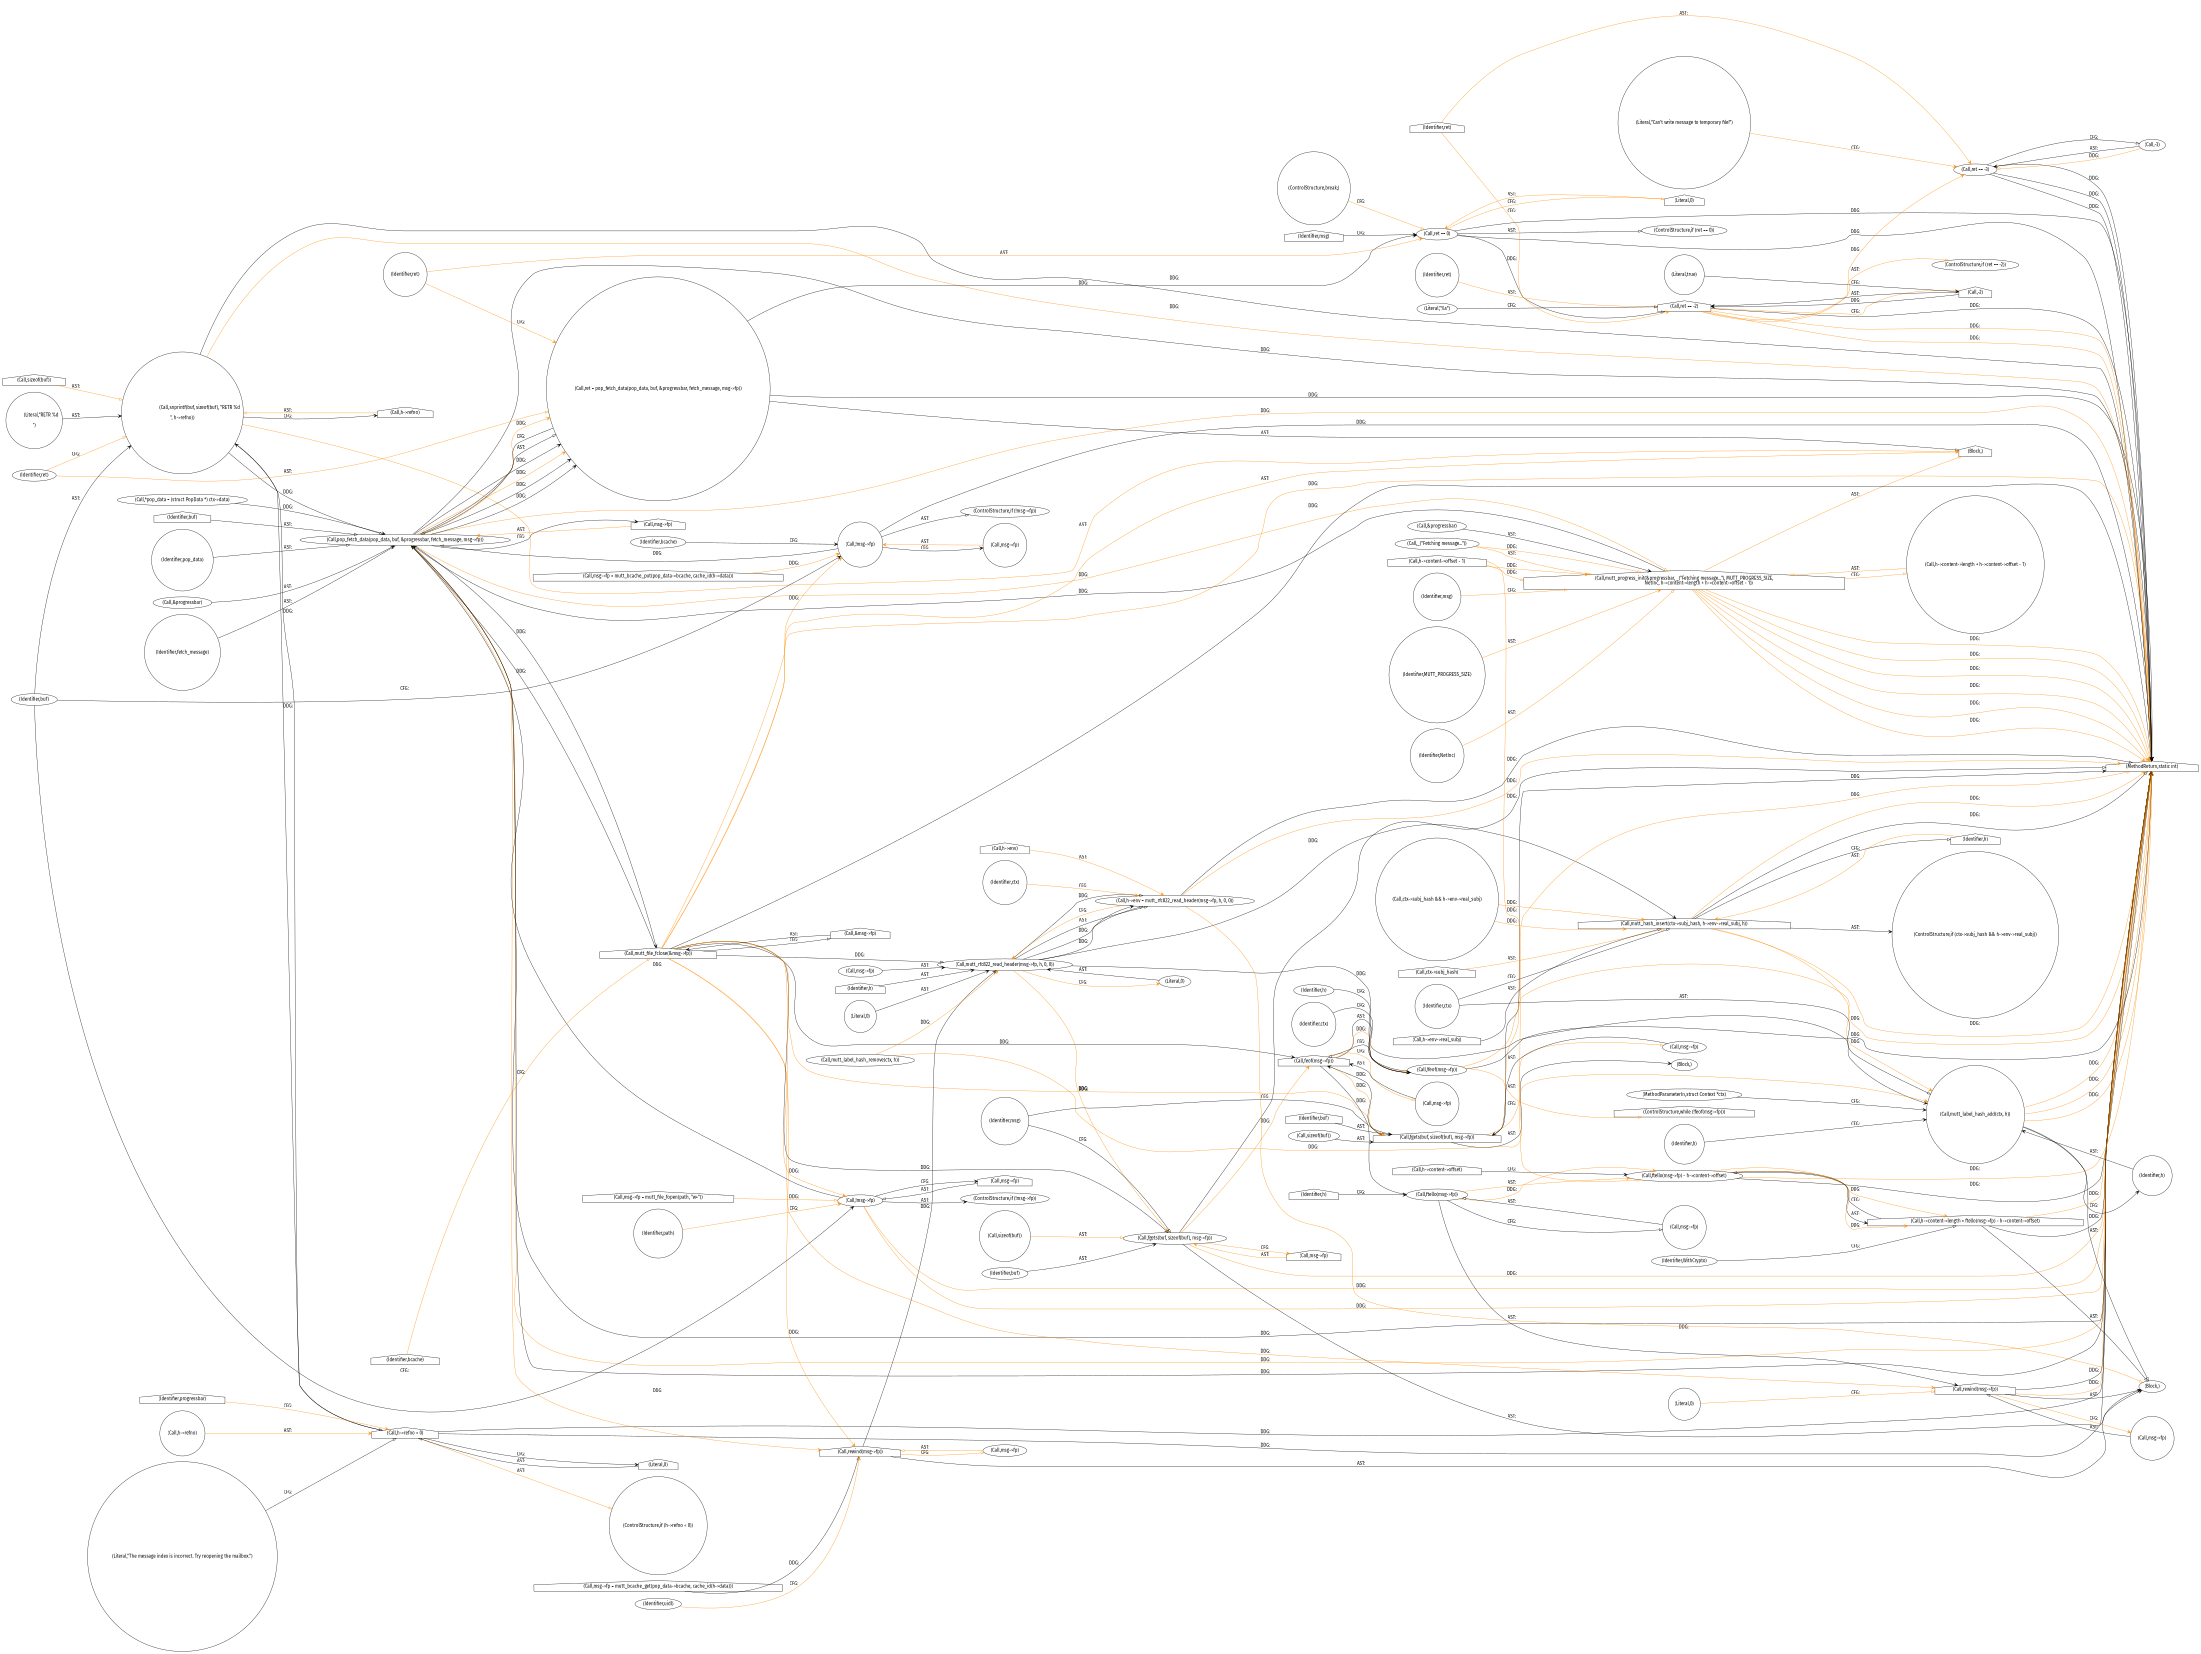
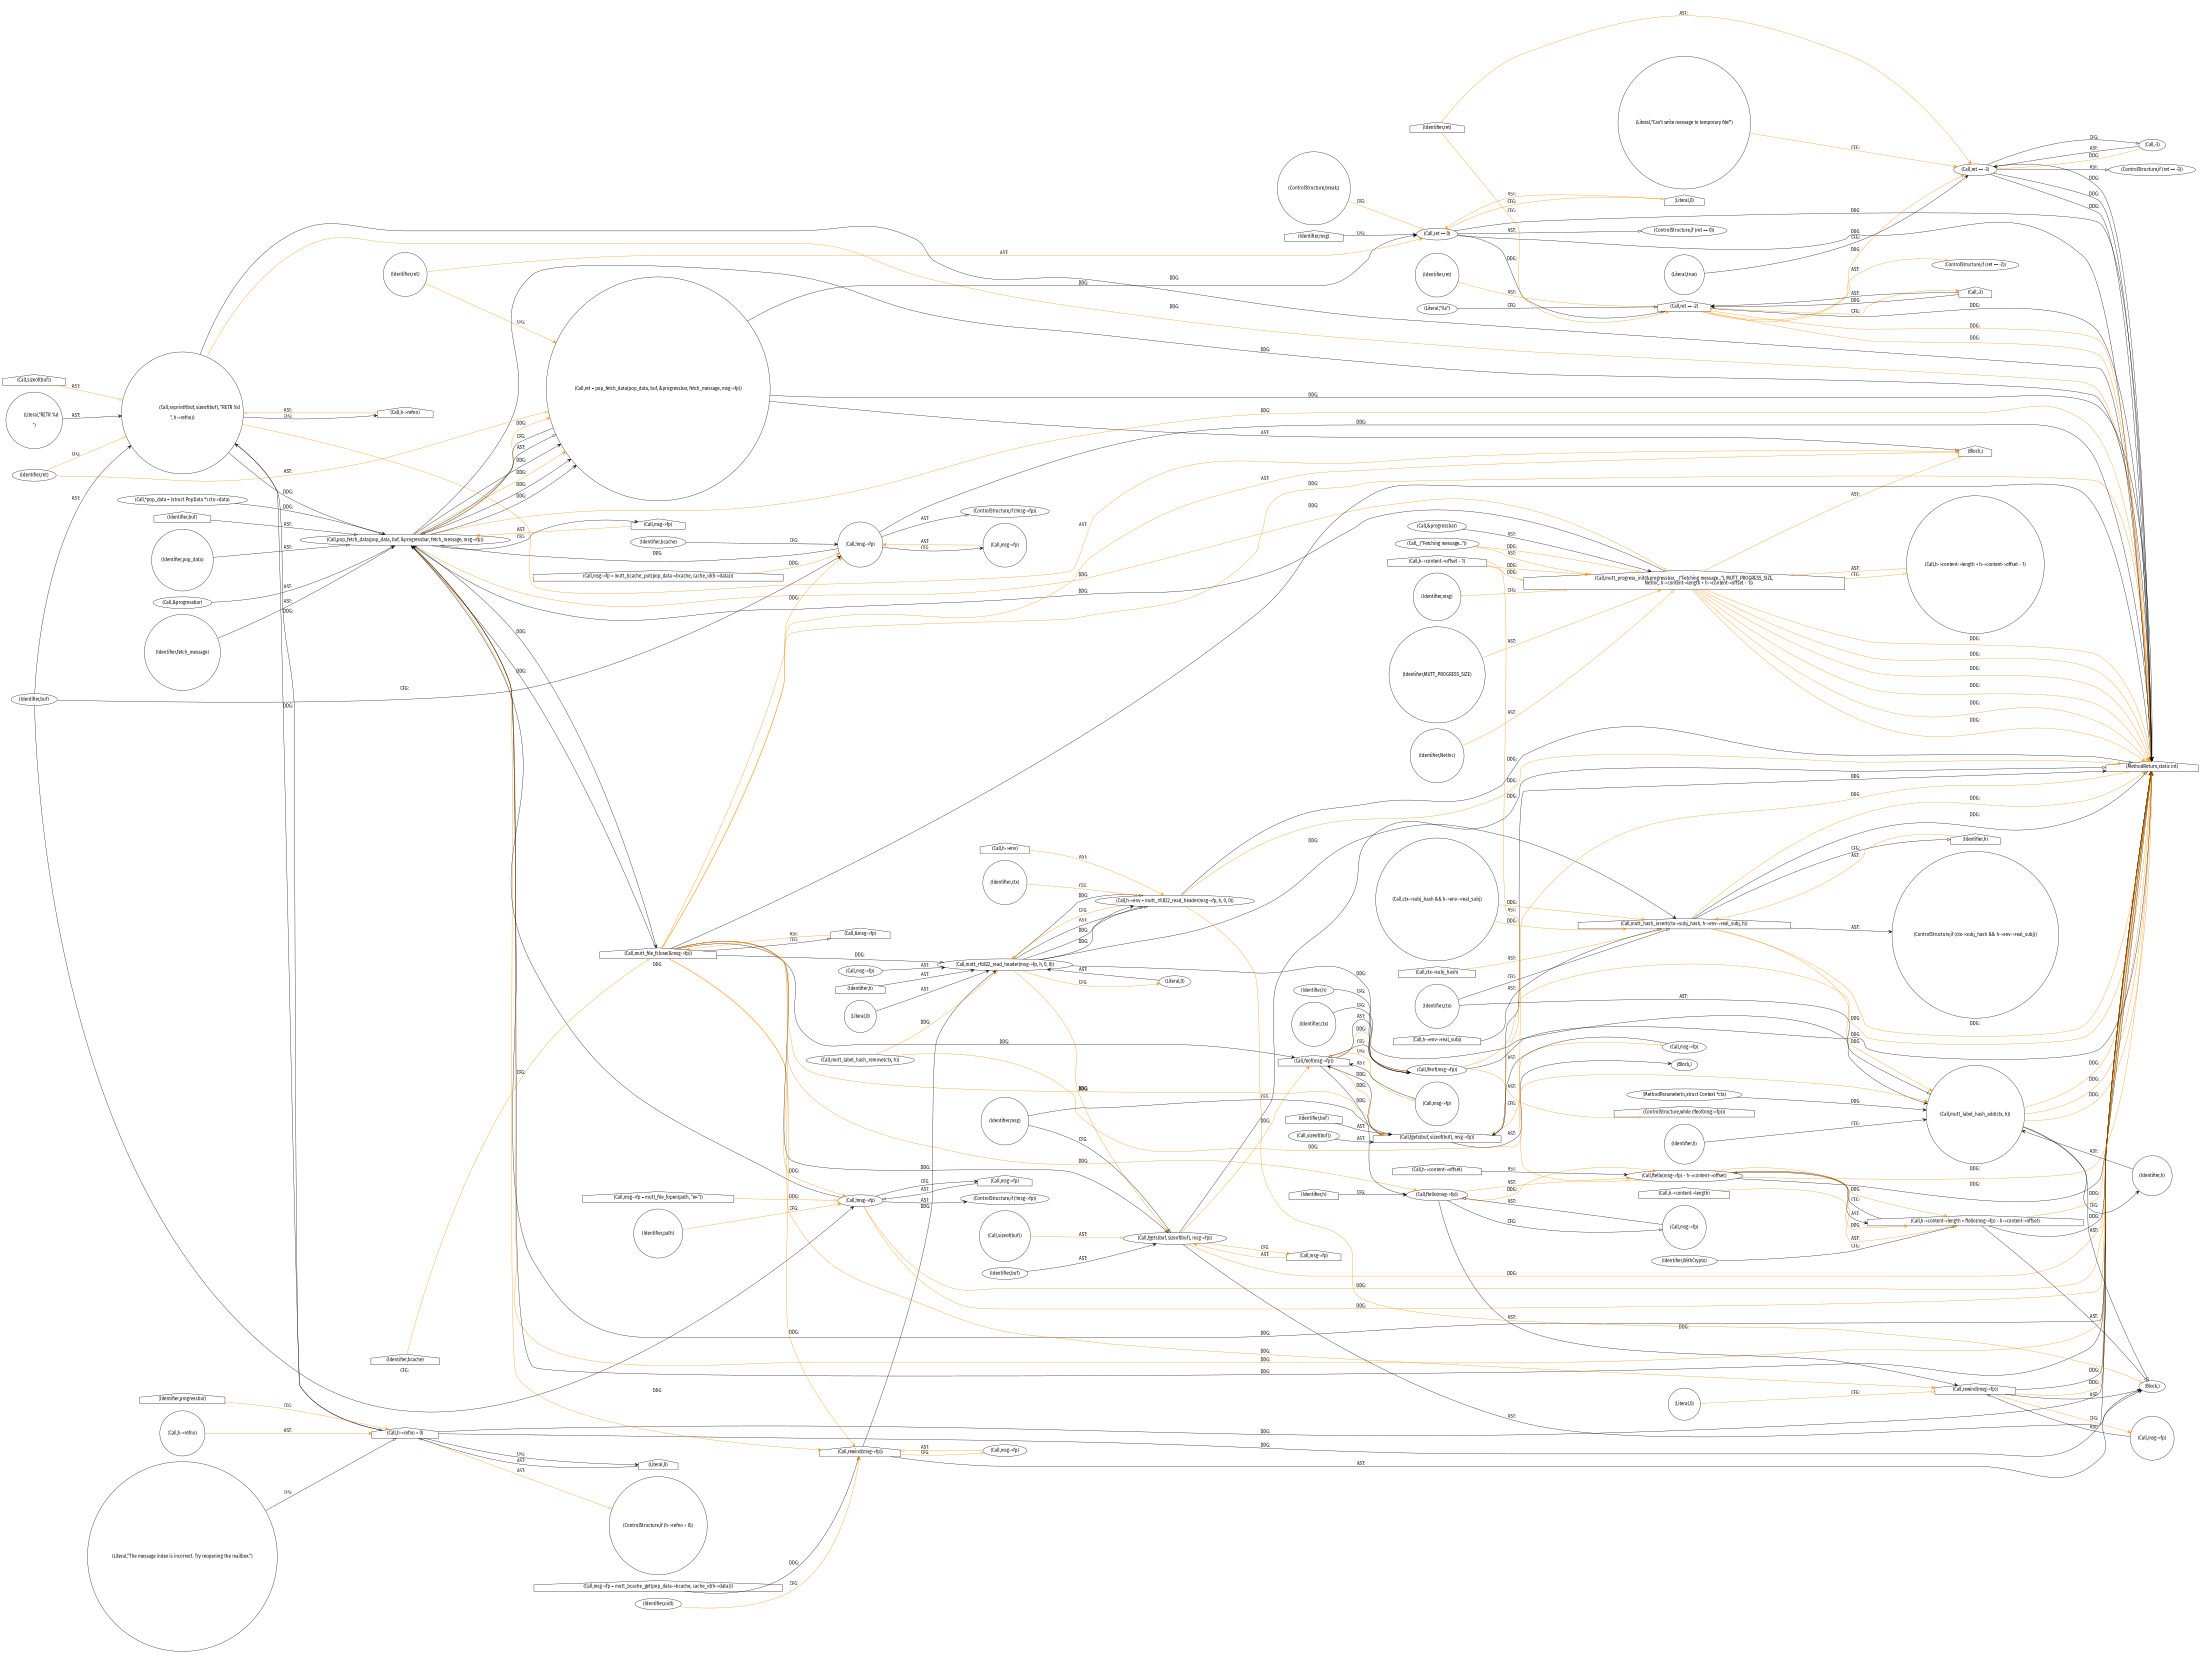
node "(ControlStructure,if (ret == -3))": added
edge "(Literal,true)" -> "(Call,-2)": now "(Literal,true)" -> "(Call,ret == -3)"
edge "(Call,ret == -2)" -> "(Call,-2)": arrowhead onormal -> vee
edge "(Call,h->content->offset - 1)" -> "(Call,ftello(msg->fp) - h->content->offset)": label "DDG: " -> "AST: "
edge "(Call,&msg->fp)" -> "(Call,mutt_file_fclose(&msg->fp))": color black -> darkorange
edge "(Call,mutt_label_hash_remove(ctx, h))" -> "(Call,mutt_rfc822_read_header(msg->fp, h, 0, 0))": arrowhead vee -> onormal
edge "(MethodParameterIn,struct Context *ctx)" -> "(Call,mutt_label_hash_add(ctx, h))": label "CFG: " -> "DDG: "
edge "(Call,mutt_file_fclose(&msg->fp))" -> "(Call,ftello(msg->fp))": added, label "DDG:"
edge "(Call,h->content->offset)" -> "(Call,ftello(msg->fp) - h->content->offset)": label "CFG: " -> "AST: "
node "(Call,h->content->length)": added
